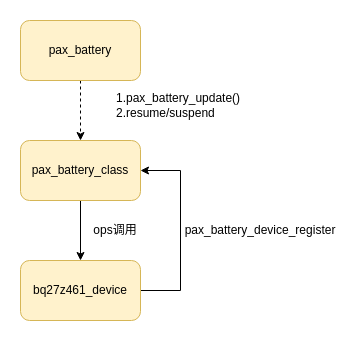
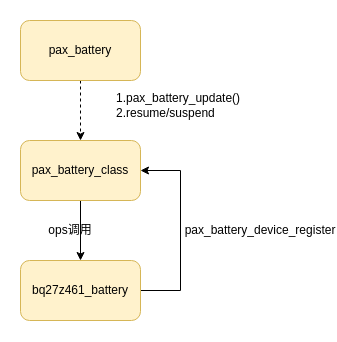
node "ops调用": moved (116, 231) -> (71, 231)
node "bq27z461_device": label "bq27z461_device" -> "bq27z461_battery"
